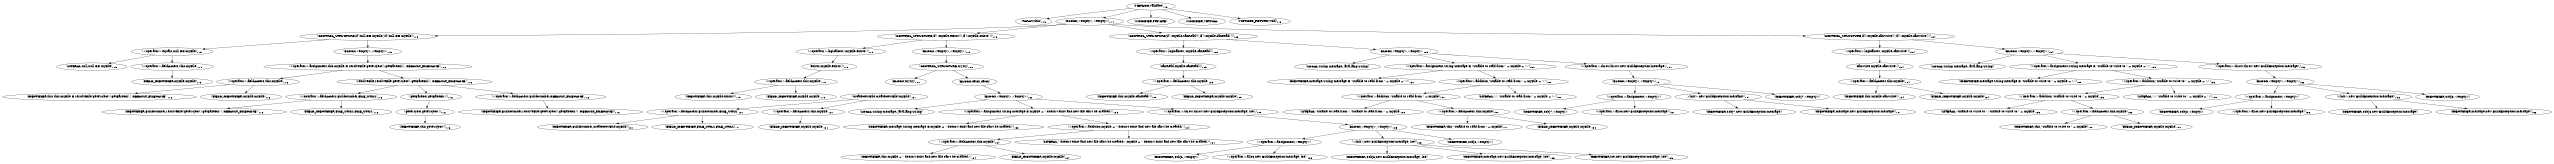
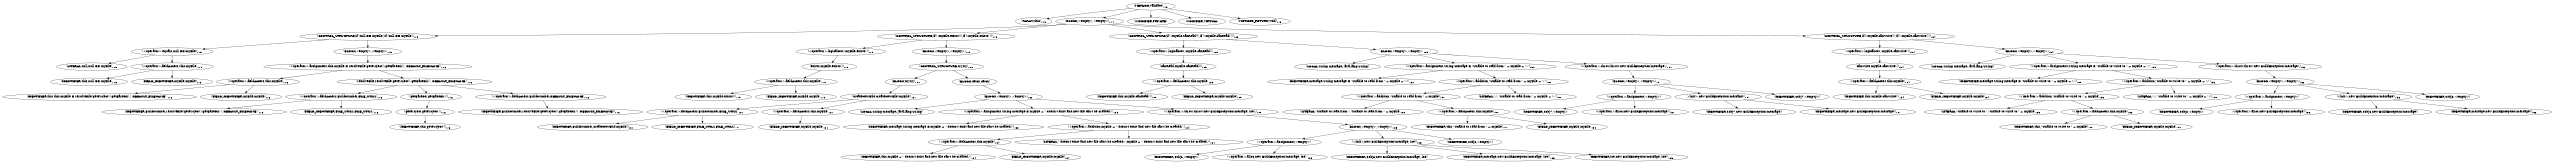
node "(IDENTIFIER,this,null == myFile)": added
edge "(BLOCK,try,try)" -> "(createNewFile,createNewFile(myFile))": added
